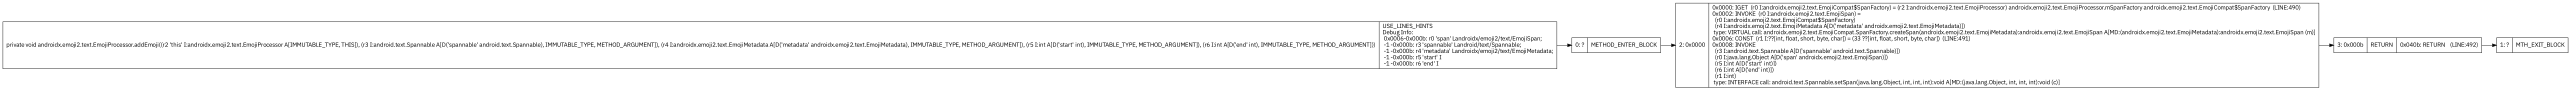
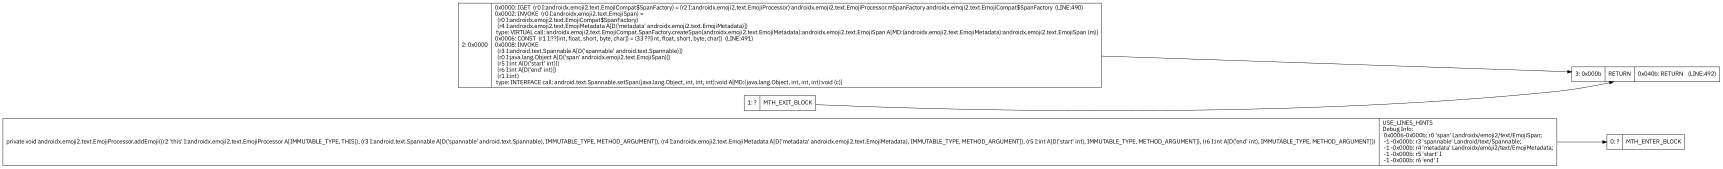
node "0: ?": text "METHOD_ENTER_BLOCK" -> "MTH_ENTER_BLOCK"
edge "0: ?" -> "2: 0x0000": removed
edge "3: 0x000b" -> "1: ?": reversed
